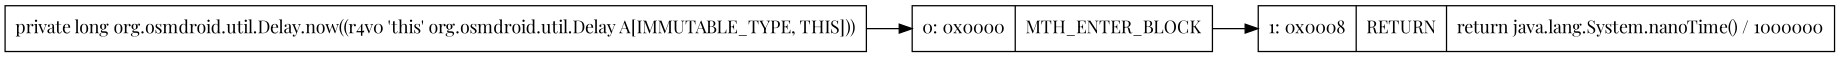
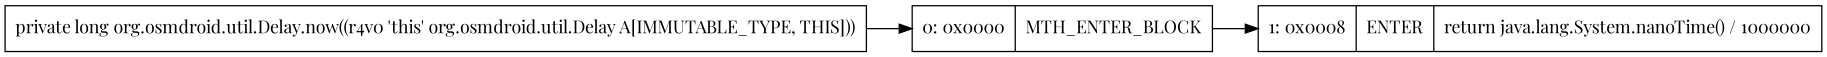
node "1: 0x0008": text "RETURN" -> "ENTER"
